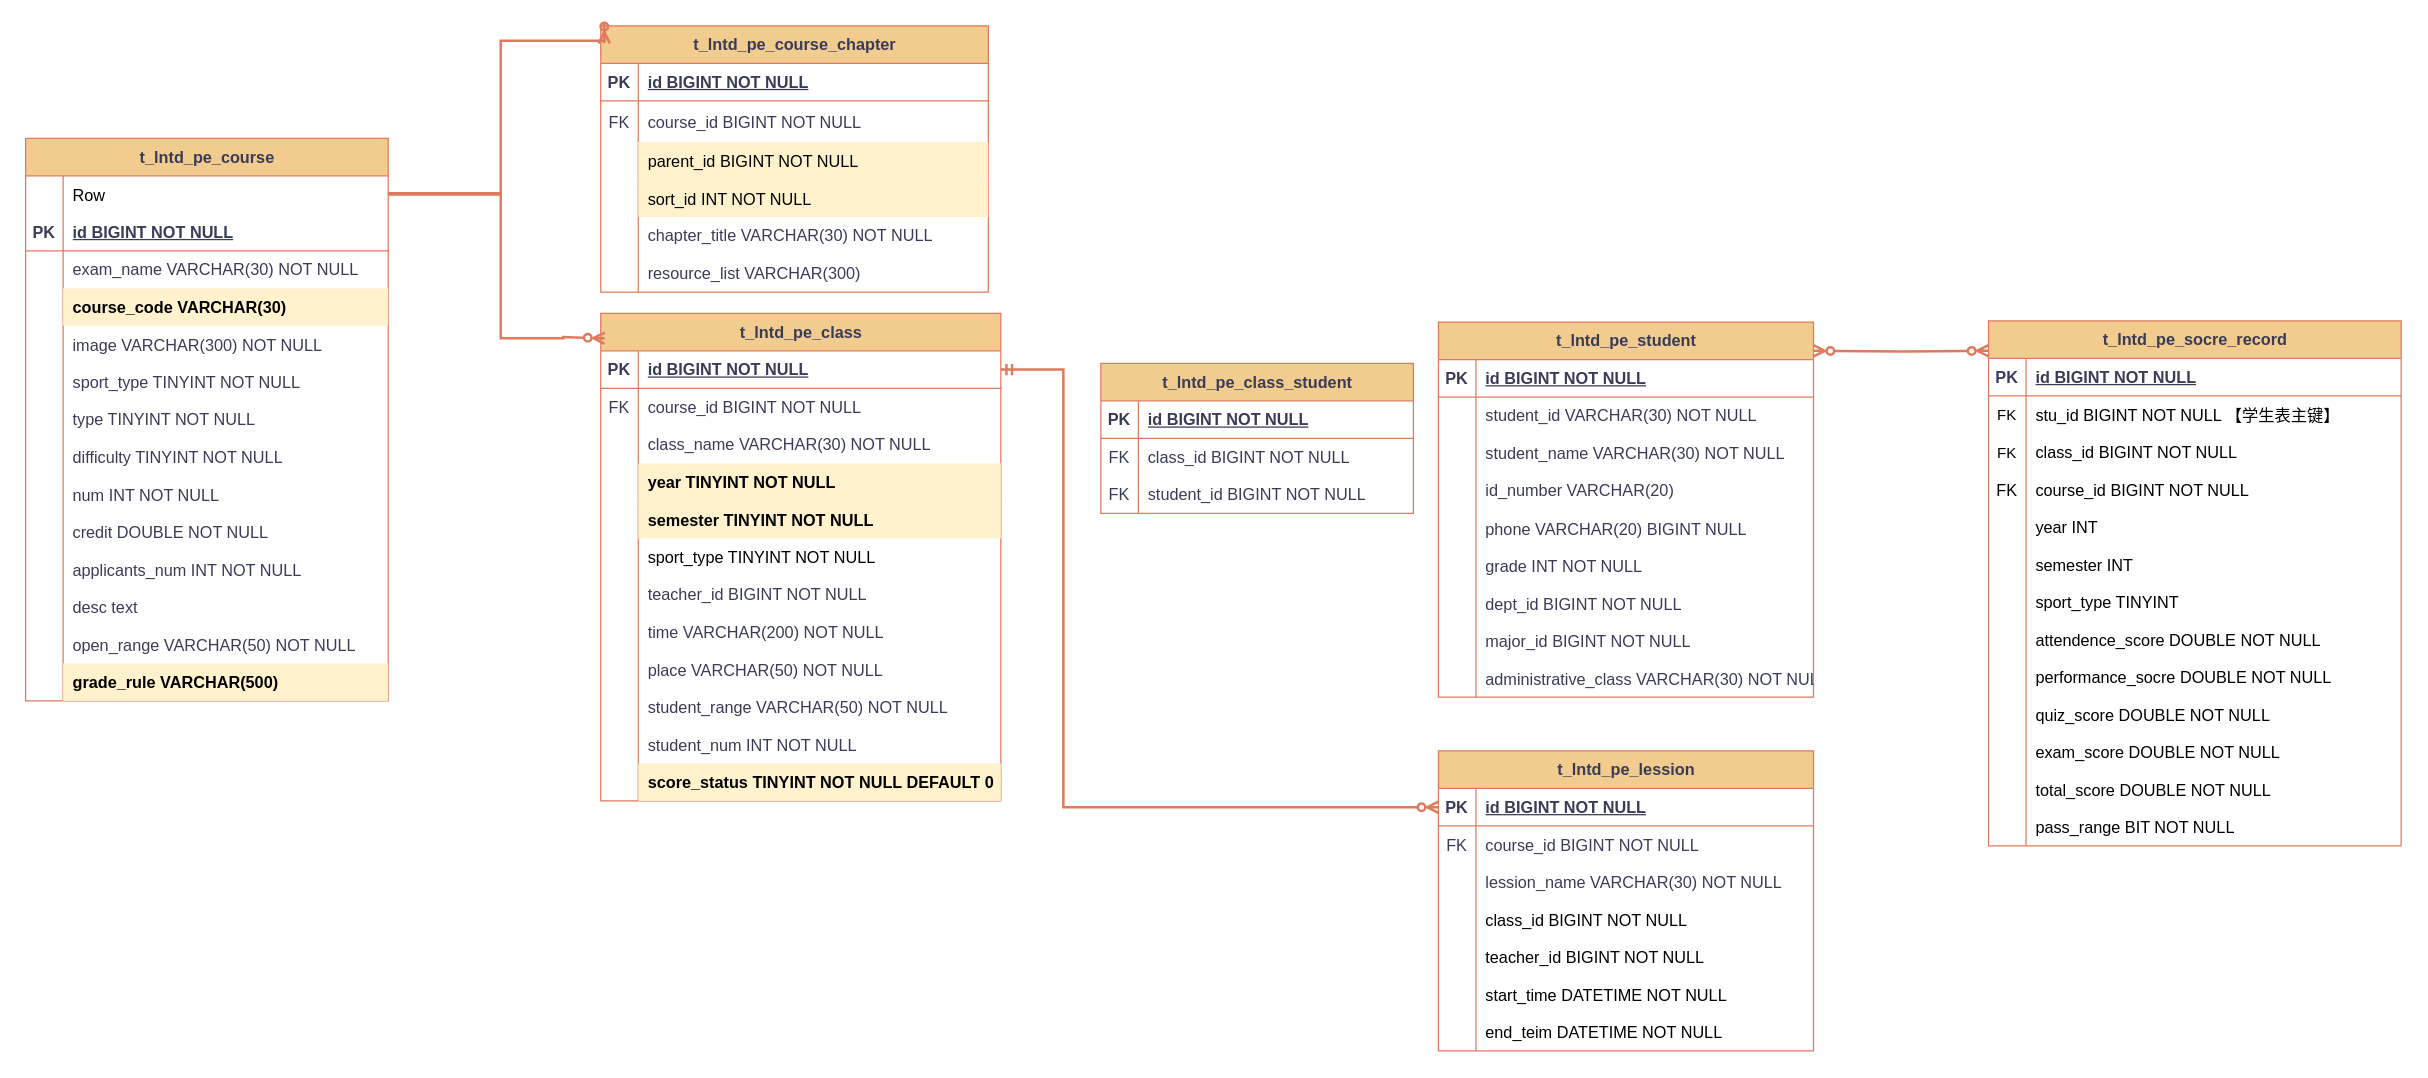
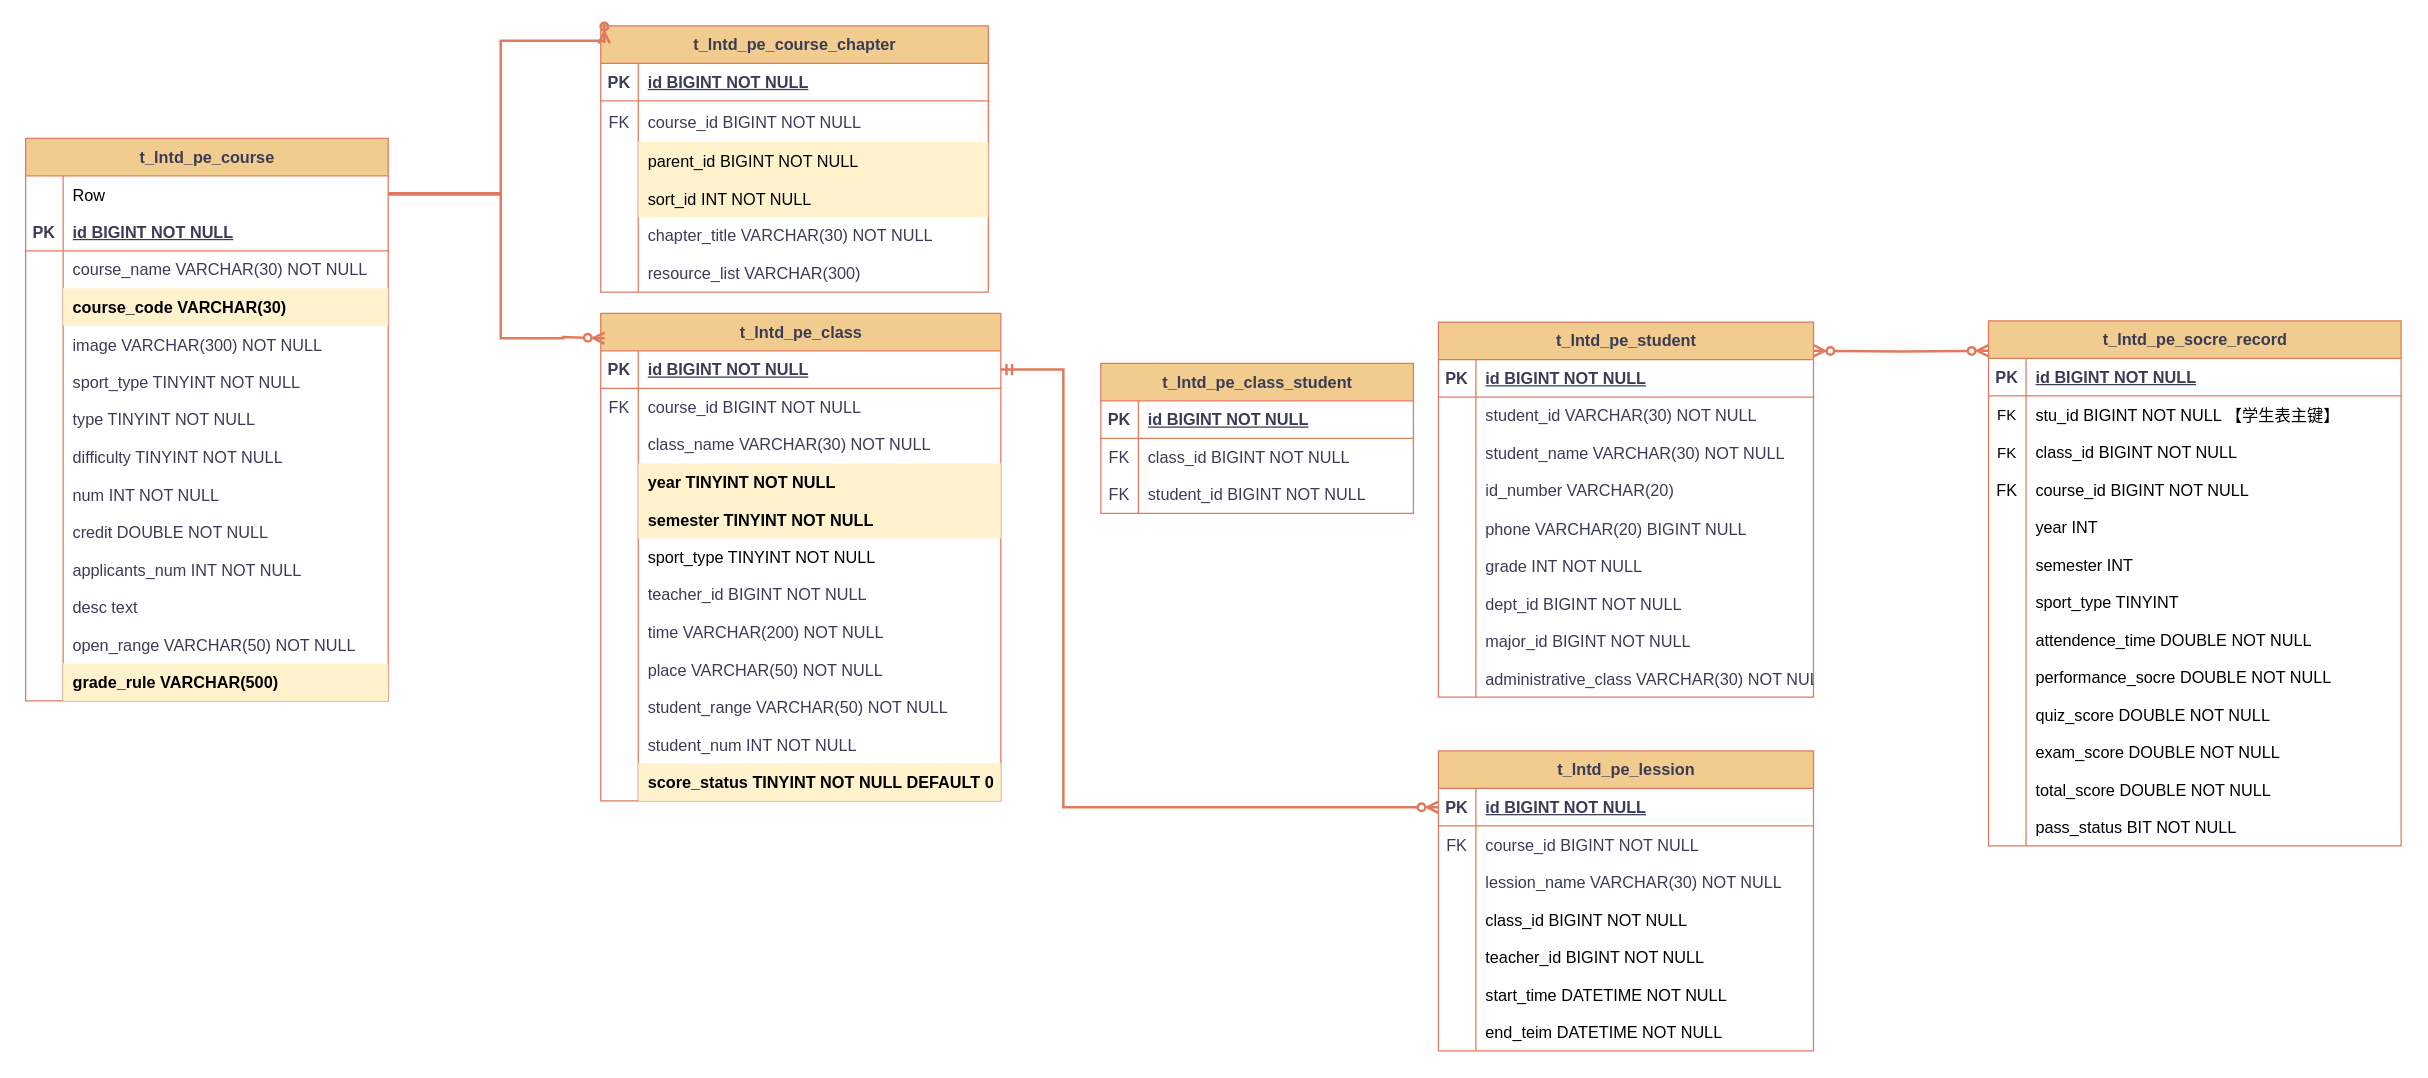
node "exam_name VARCHAR(30) NOT NULL": label "exam_name VARCHAR(30) NOT NULL" -> "course_name VARCHAR(30) NOT NULL"
node "attendence_score DOUBLE NOT NULL": label "attendence_score DOUBLE NOT NULL" -> "attendence_time DOUBLE NOT NULL"
node "pass_range BIT NOT NULL": label "pass_range BIT NOT NULL" -> "pass_status BIT NOT NULL"
